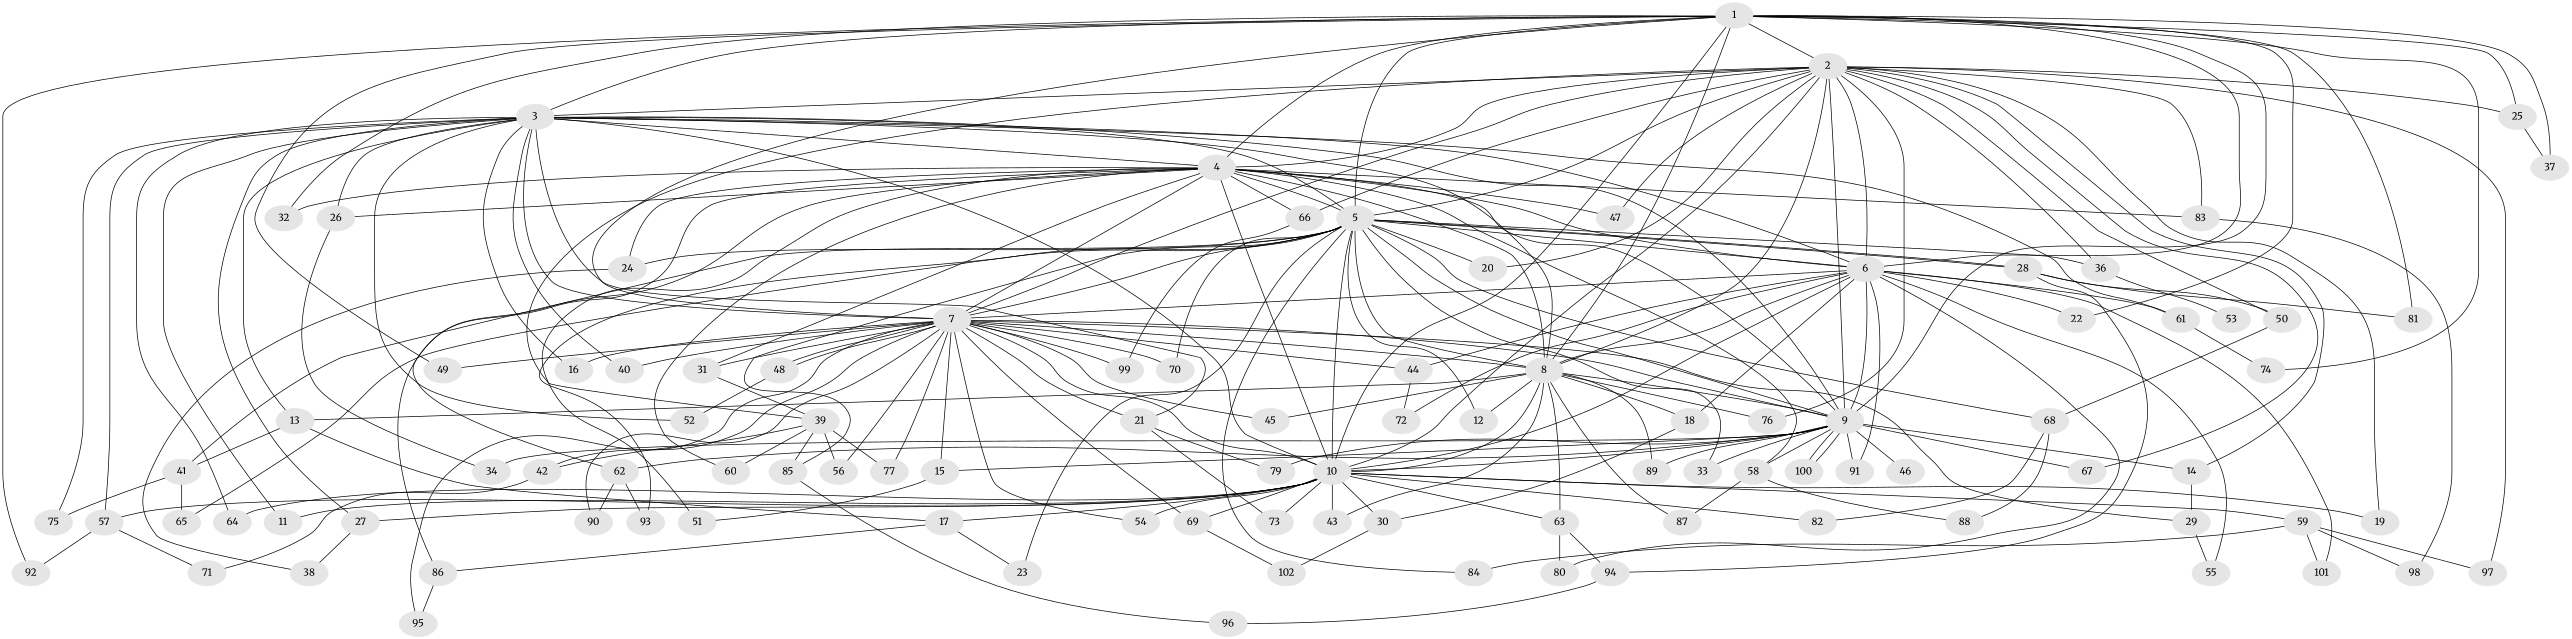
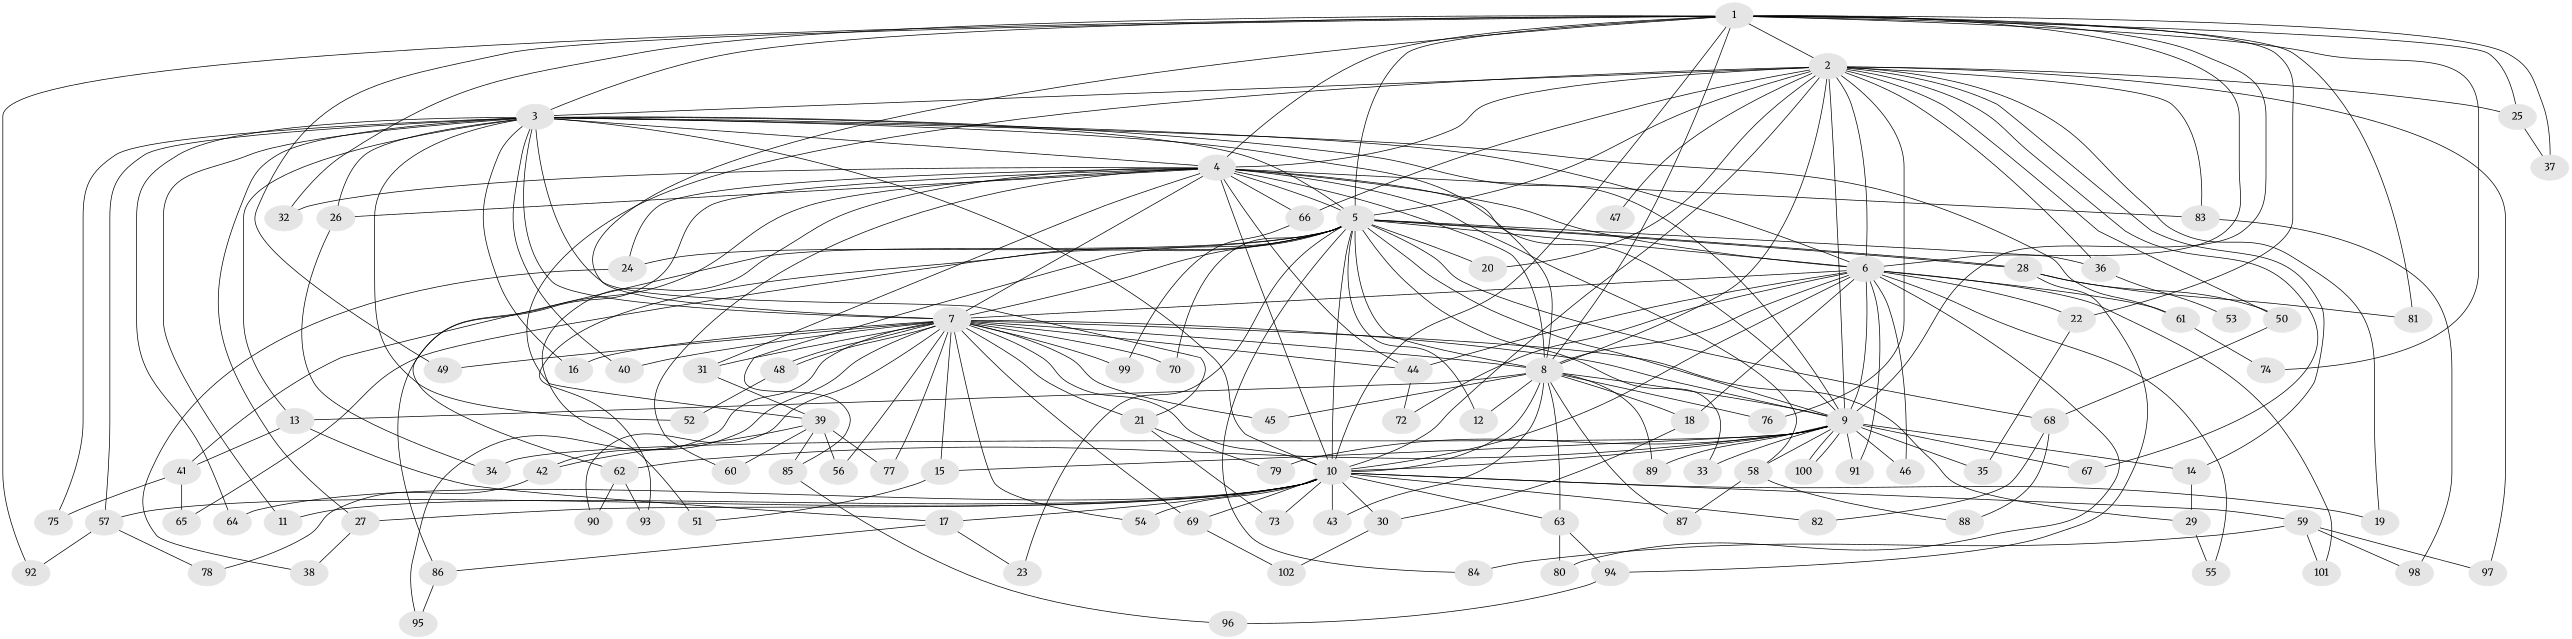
edge "2" -- "7": removed
edge "4" -- "47": now "4" -- "44"
edge "6" -- "46": added
node "35": added
node "71": label "71" -> "78"
